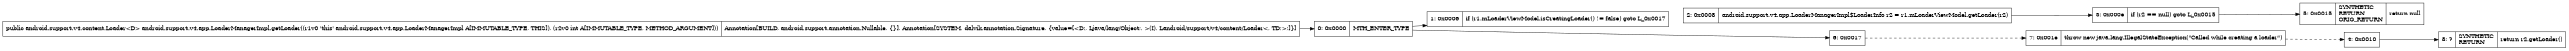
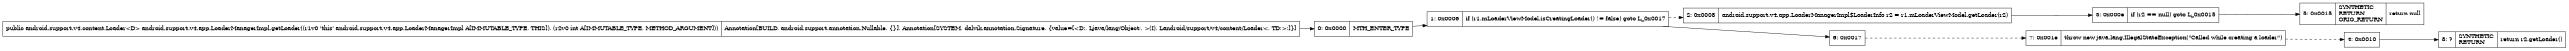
edge "1: 0x0006" -> "2: 0x0008": added
edge "0: 0x0000" -> "6: 0x0017": now "1: 0x0006" -> "6: 0x0017"
